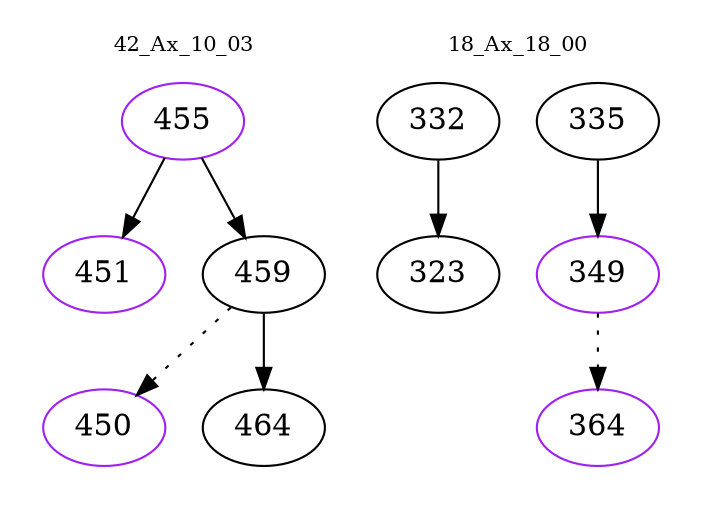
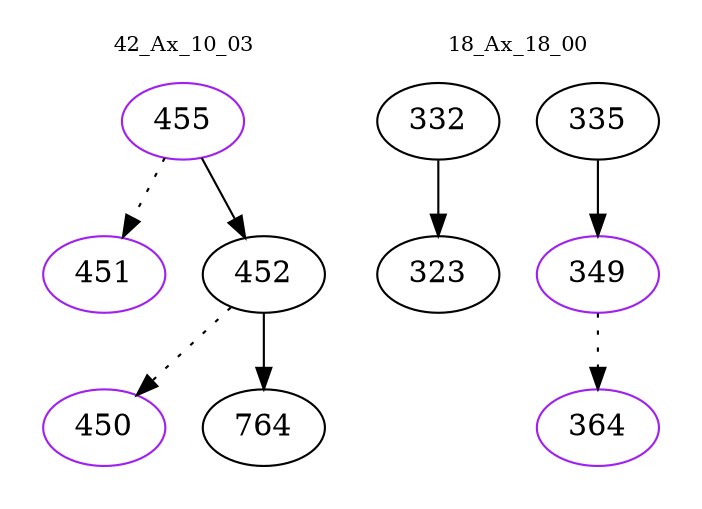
edge "455" -> "451": style solid -> dotted
node "459": label "459" -> "452"
node "464": label "464" -> "764"
